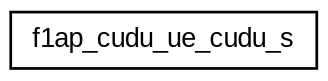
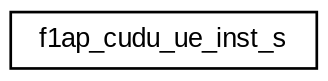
node "f1ap_cudu_ue_cudu_s": label "f1ap_cudu_ue_cudu_s" -> "f1ap_cudu_ue_inst_s"
